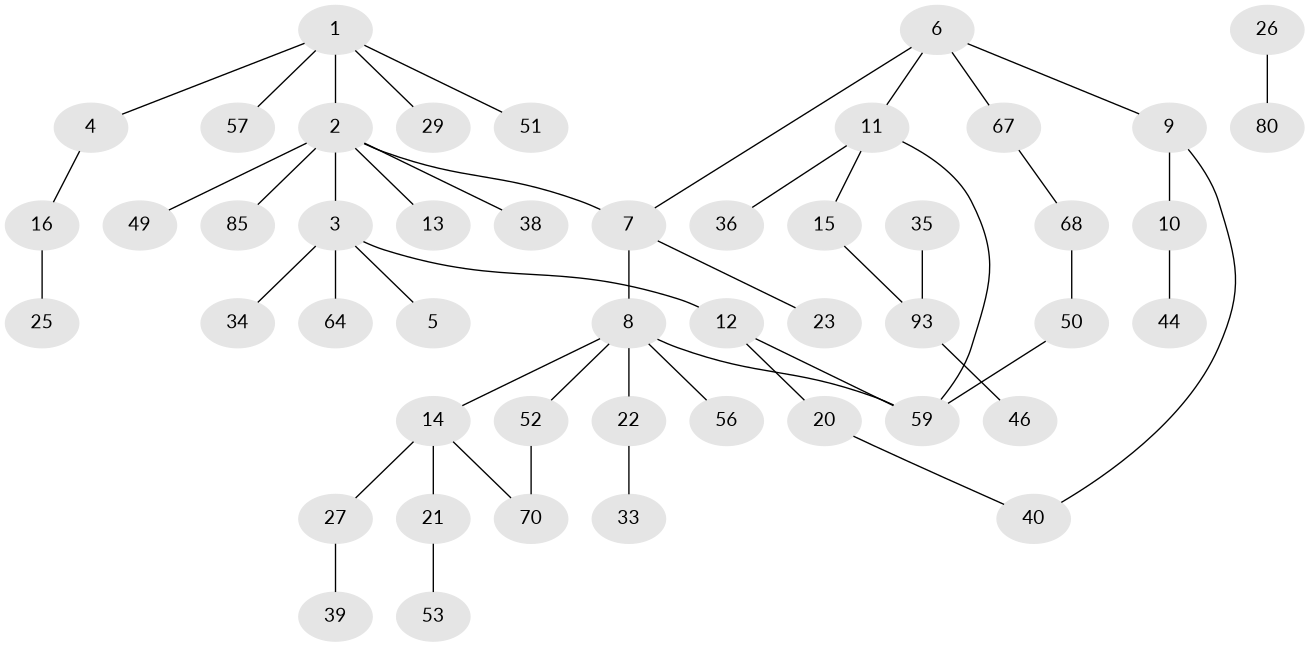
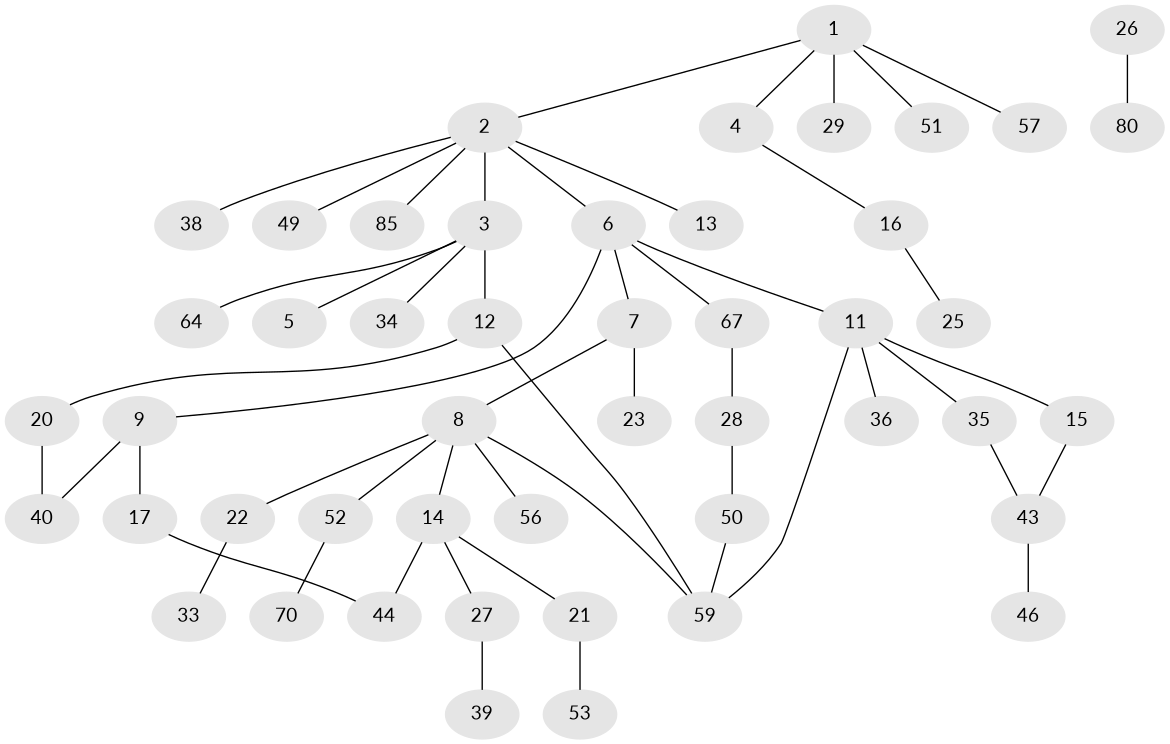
edge "2" -- "7": now "2" -- "6"
node "68": label "68" -> "28"
node "10": label "10" -> "17"
node "93": label "93" -> "43"
edge "11" -- "35": added
edge "14" -- "70": now "14" -- "44"
